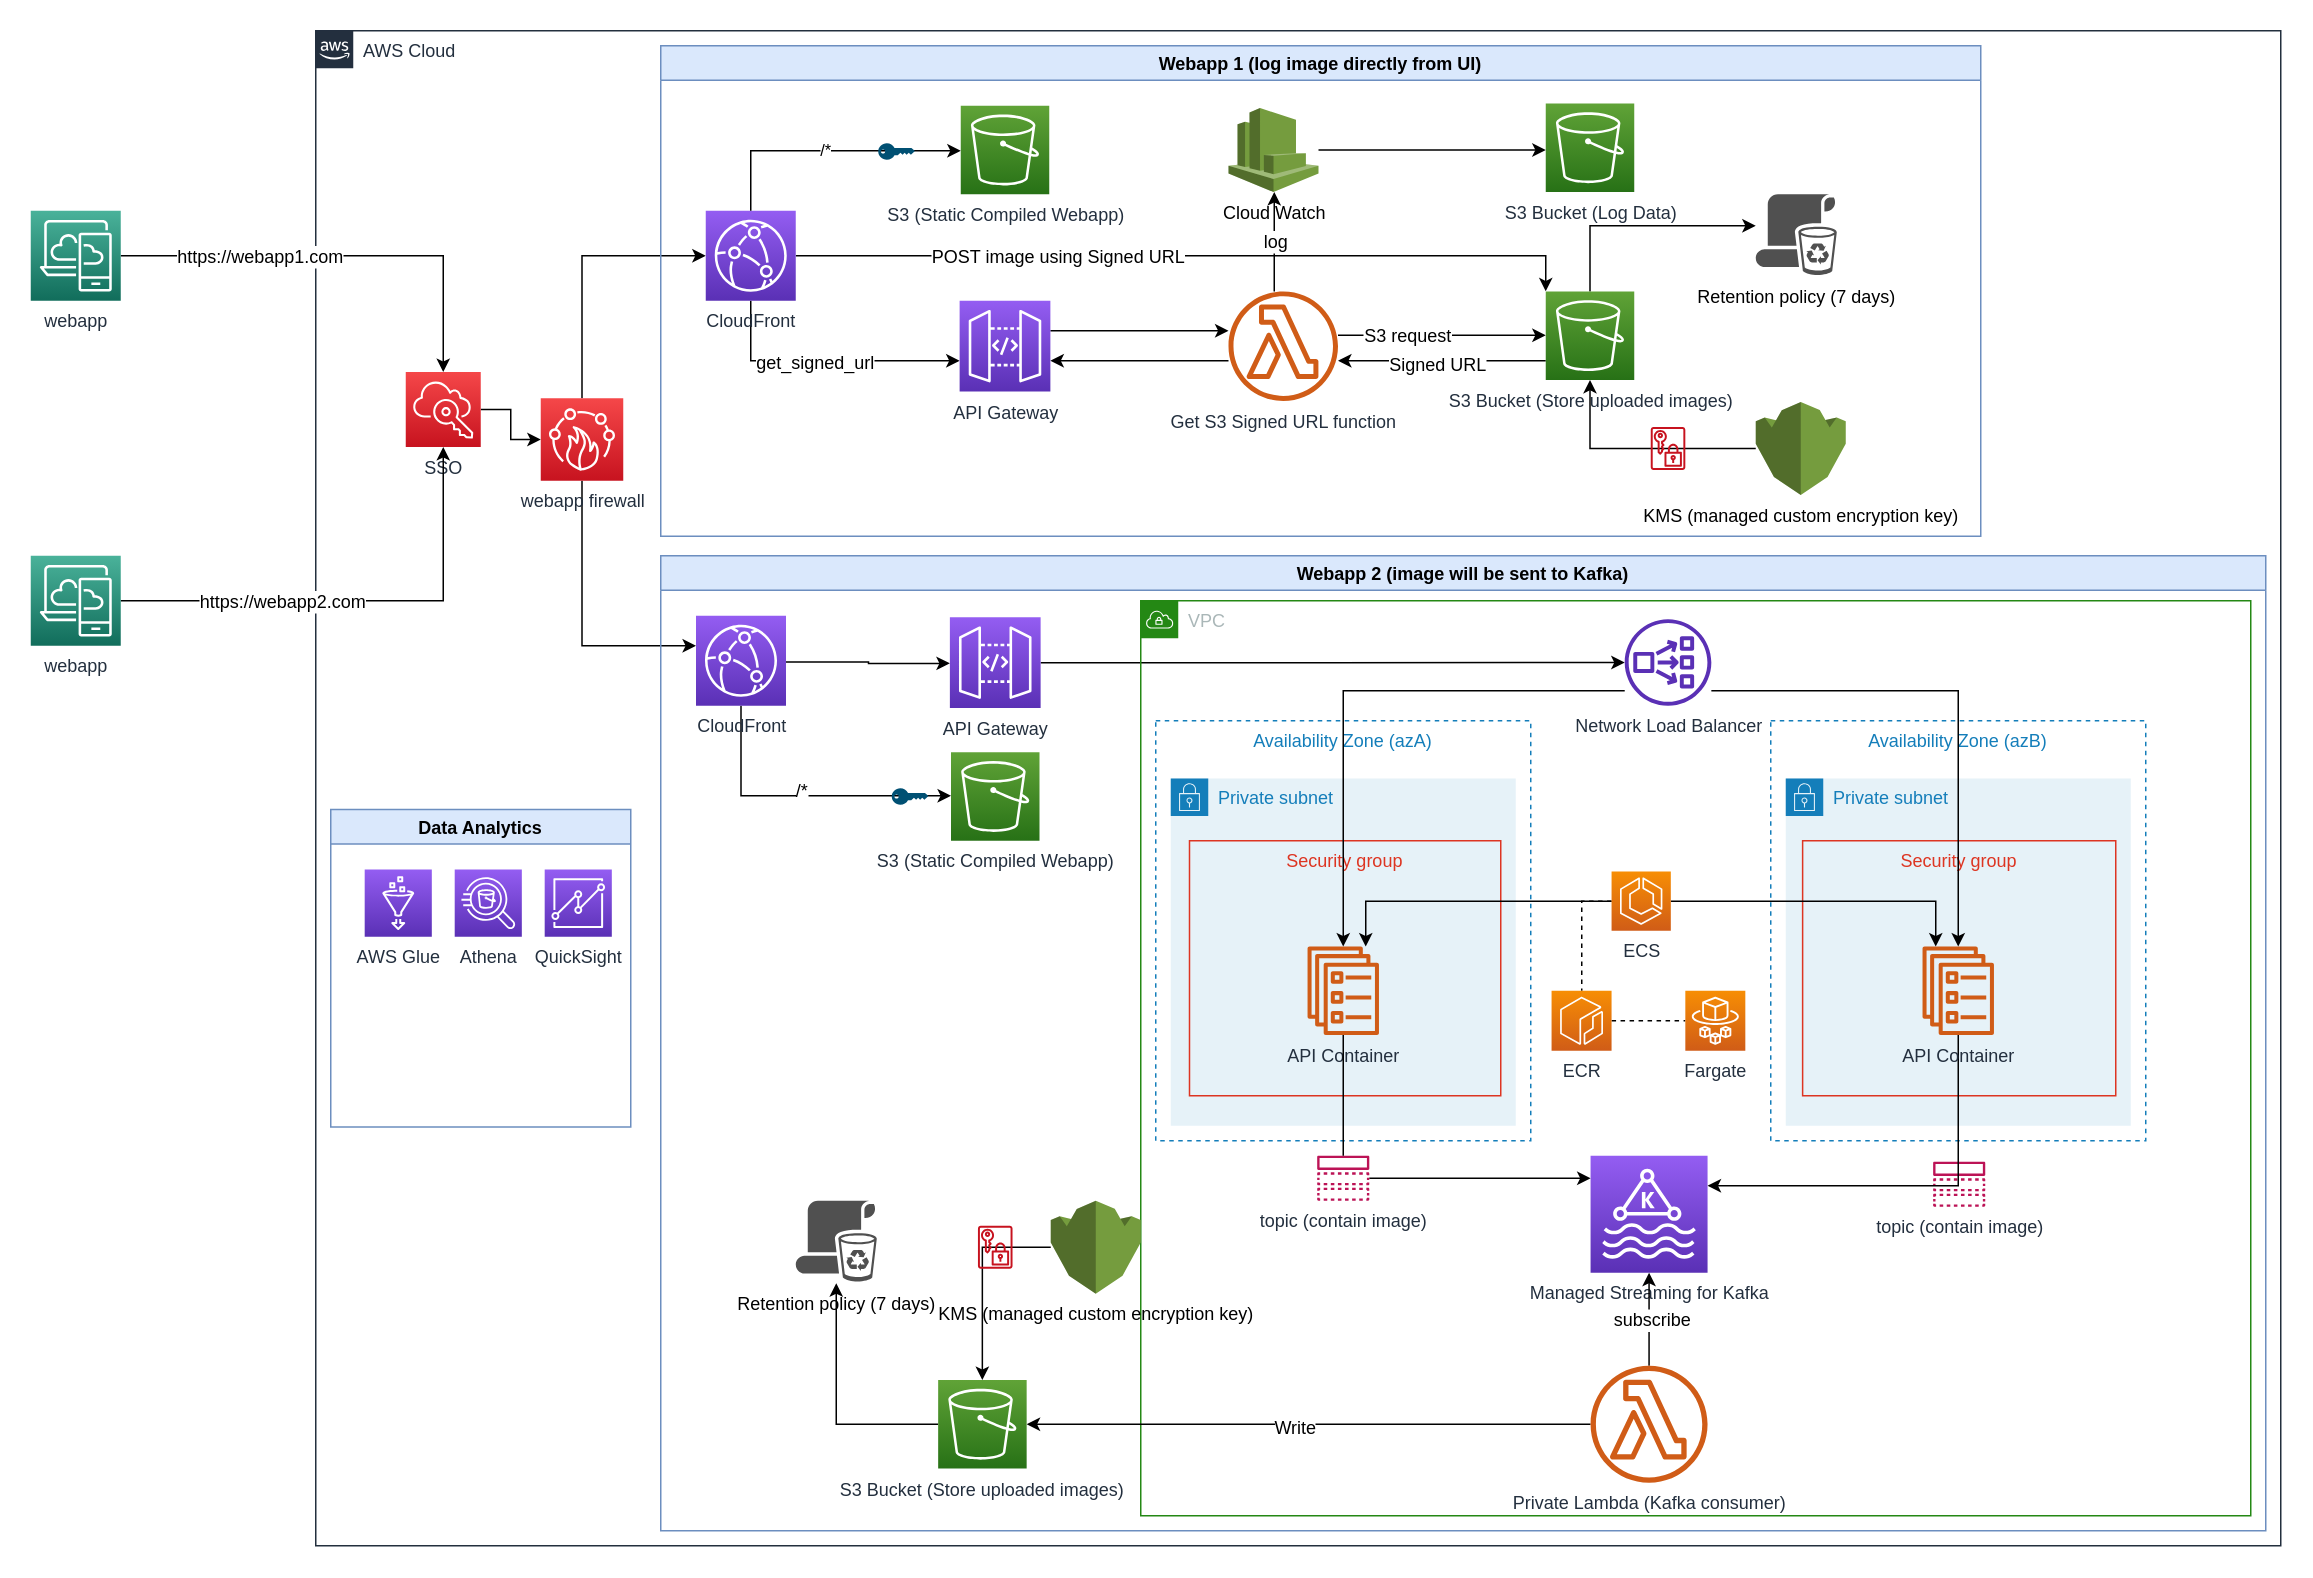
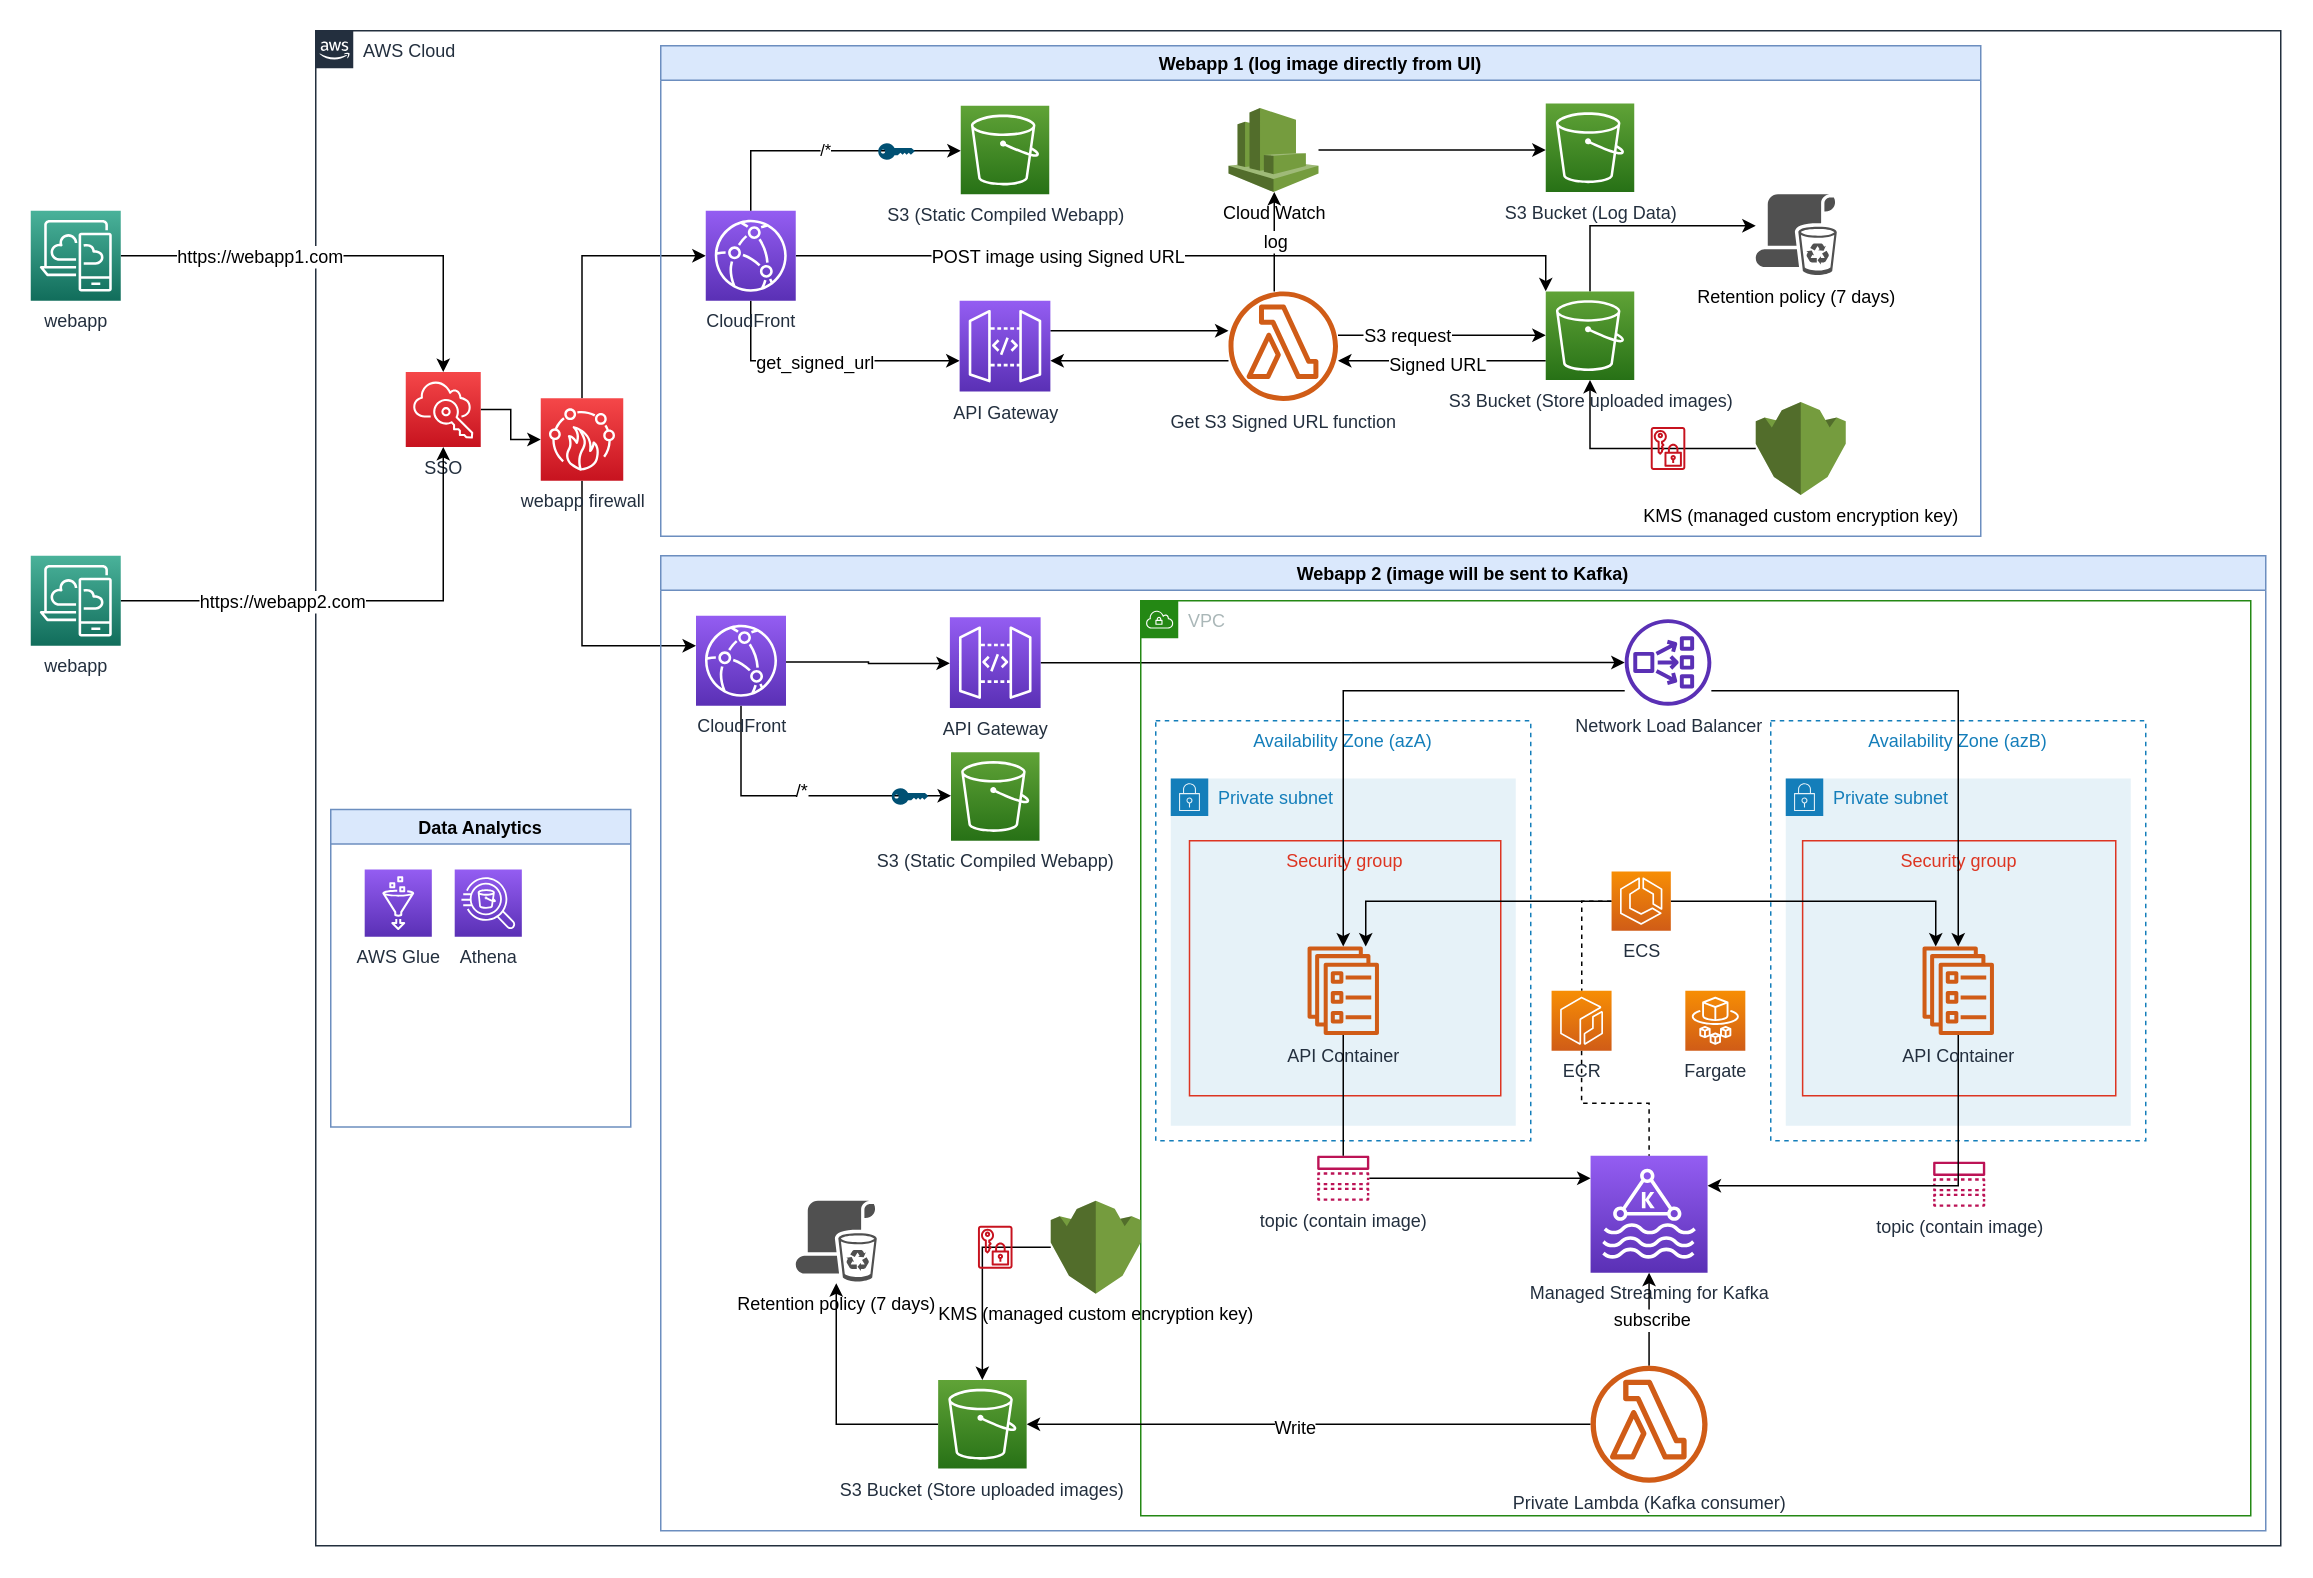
node "QuickSight": removed
edge "ECR" -- "Fargate": now "ECR" -- "Managed Streaming for Kafka"
